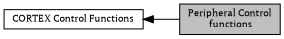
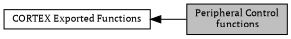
node "CORTEX Control Functions": label "CORTEX Control Functions" -> "CORTEX Exported Functions"
